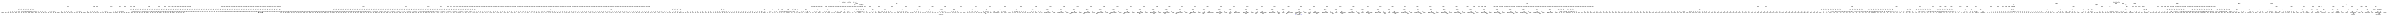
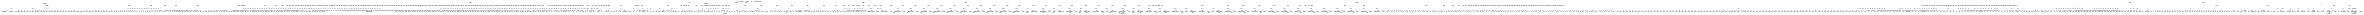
edge "VAR19" -> "void start(javafx.stage.Stage)": reversed
